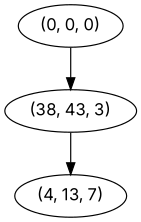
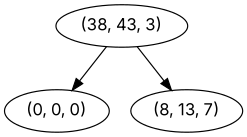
edge "(0, 0, 0)" -> "(38, 43, 3)": reversed
node "(4, 13, 7)": label "(4, 13, 7)" -> "(8, 13, 7)"
